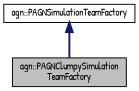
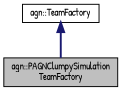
node "agn::PAGNSimulationTeamFactory": label "agn::PAGNSimulationTeamFactory" -> "agn::TeamFactory"
